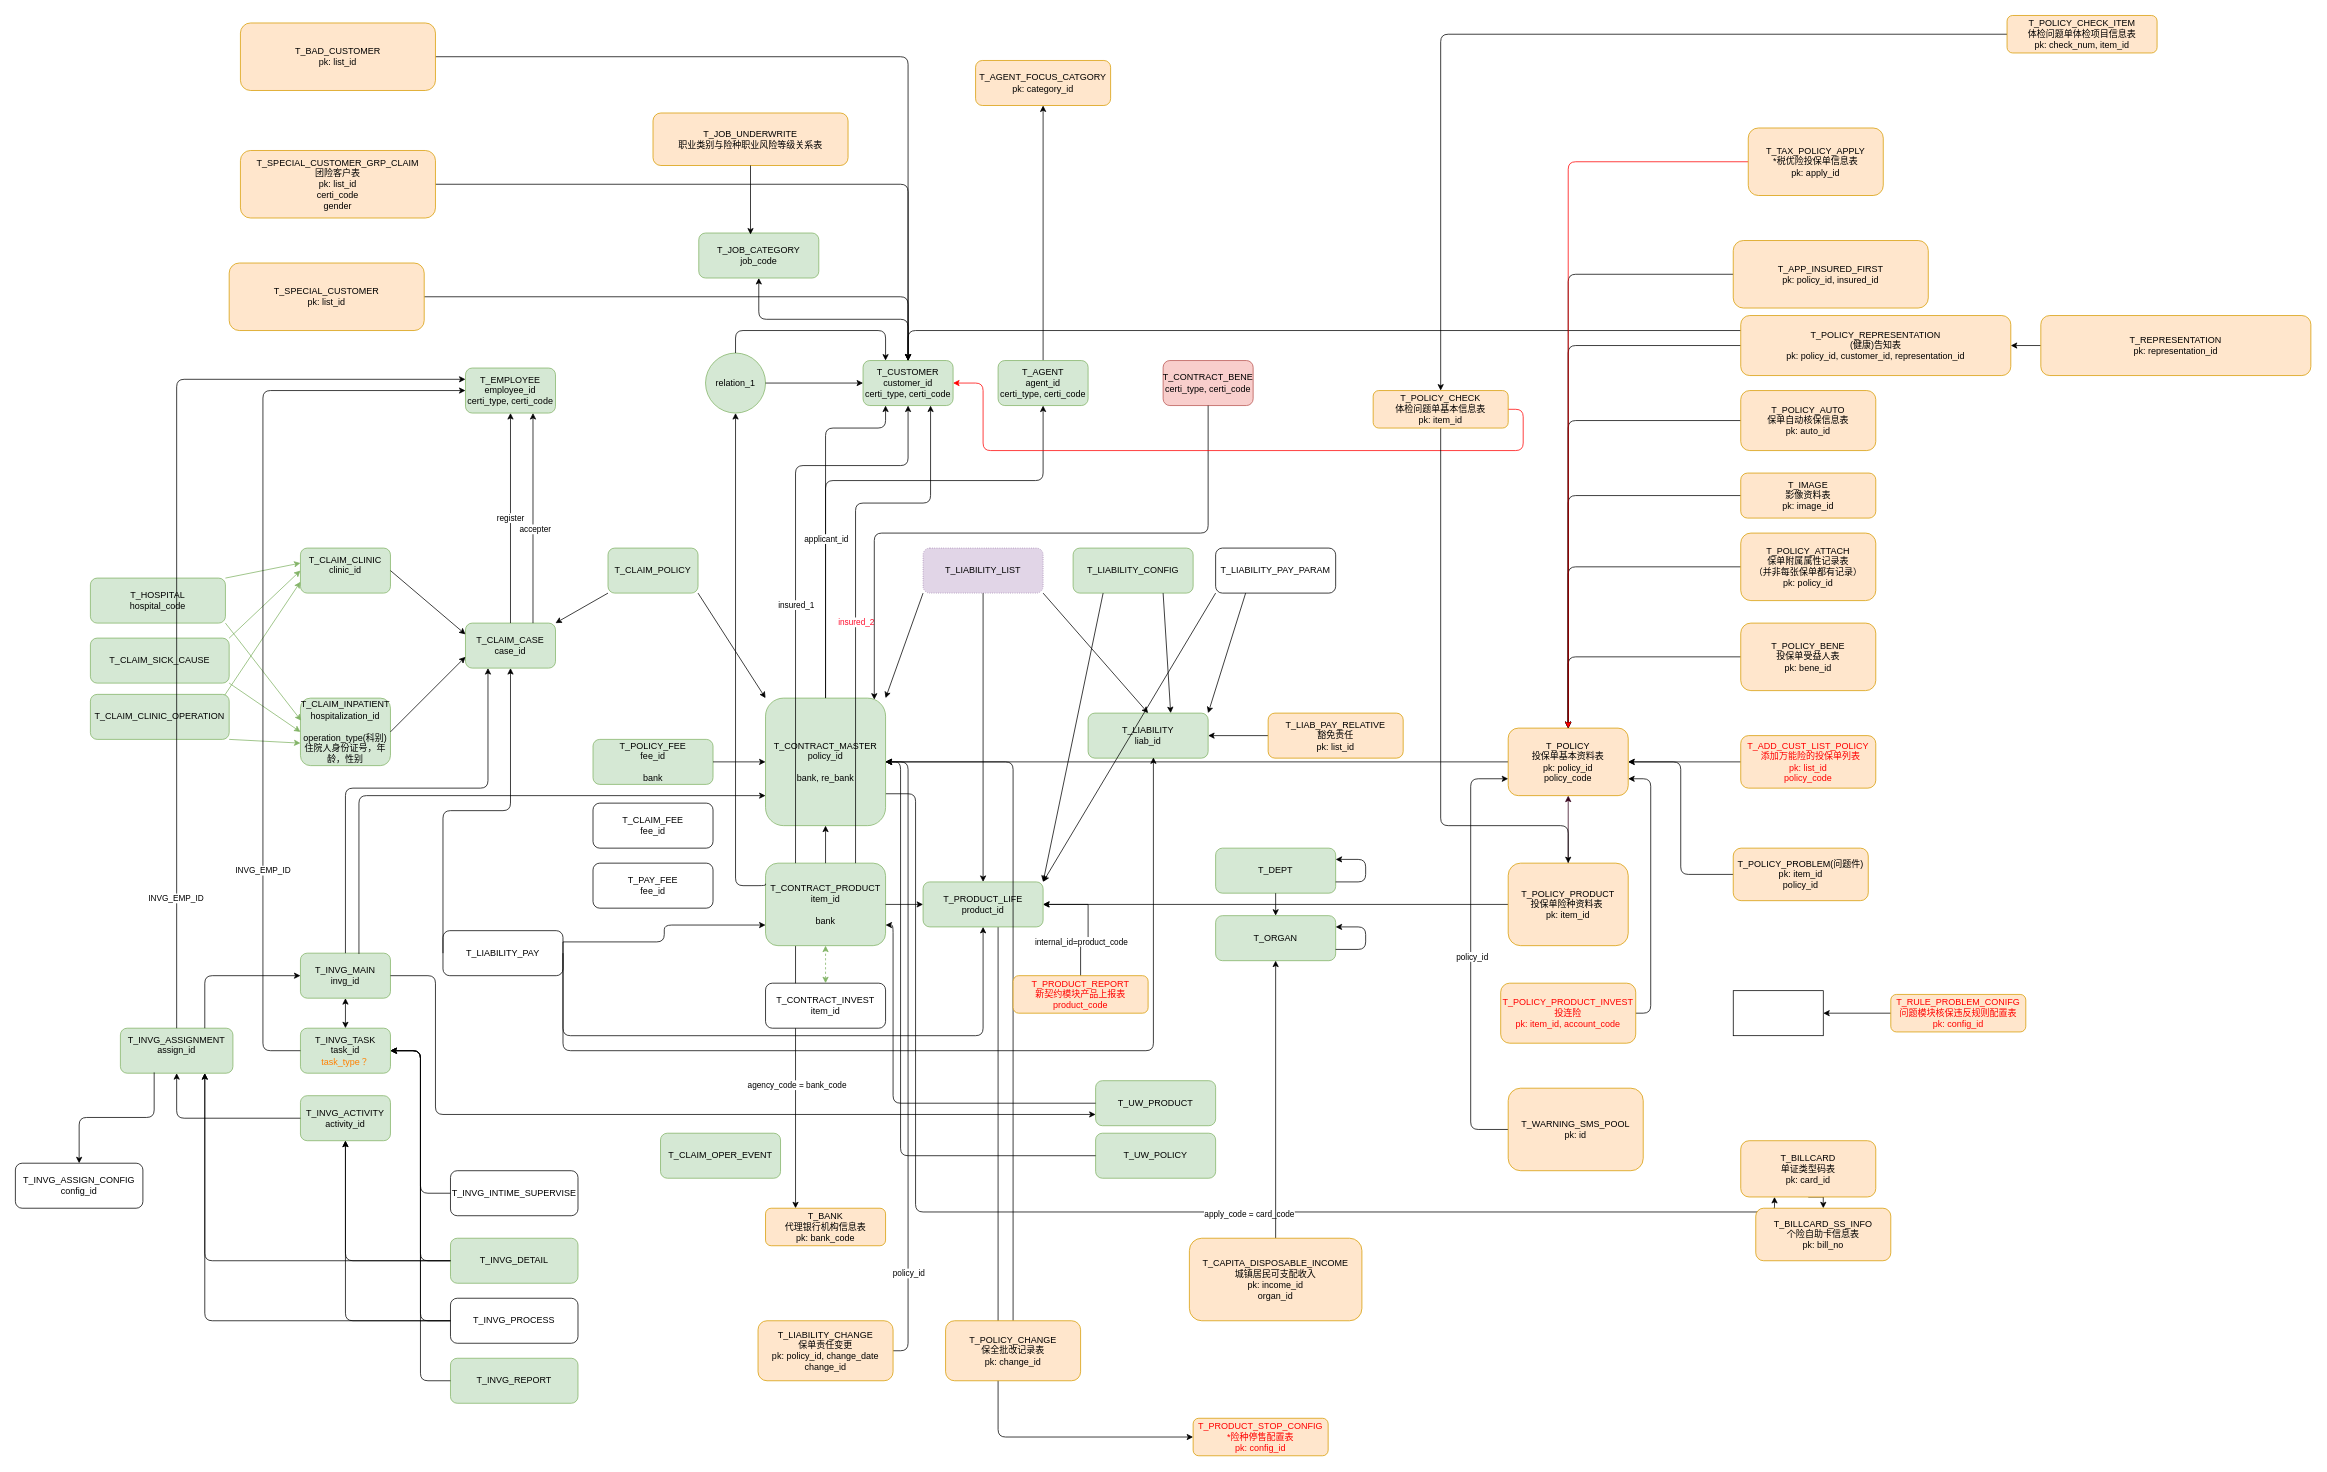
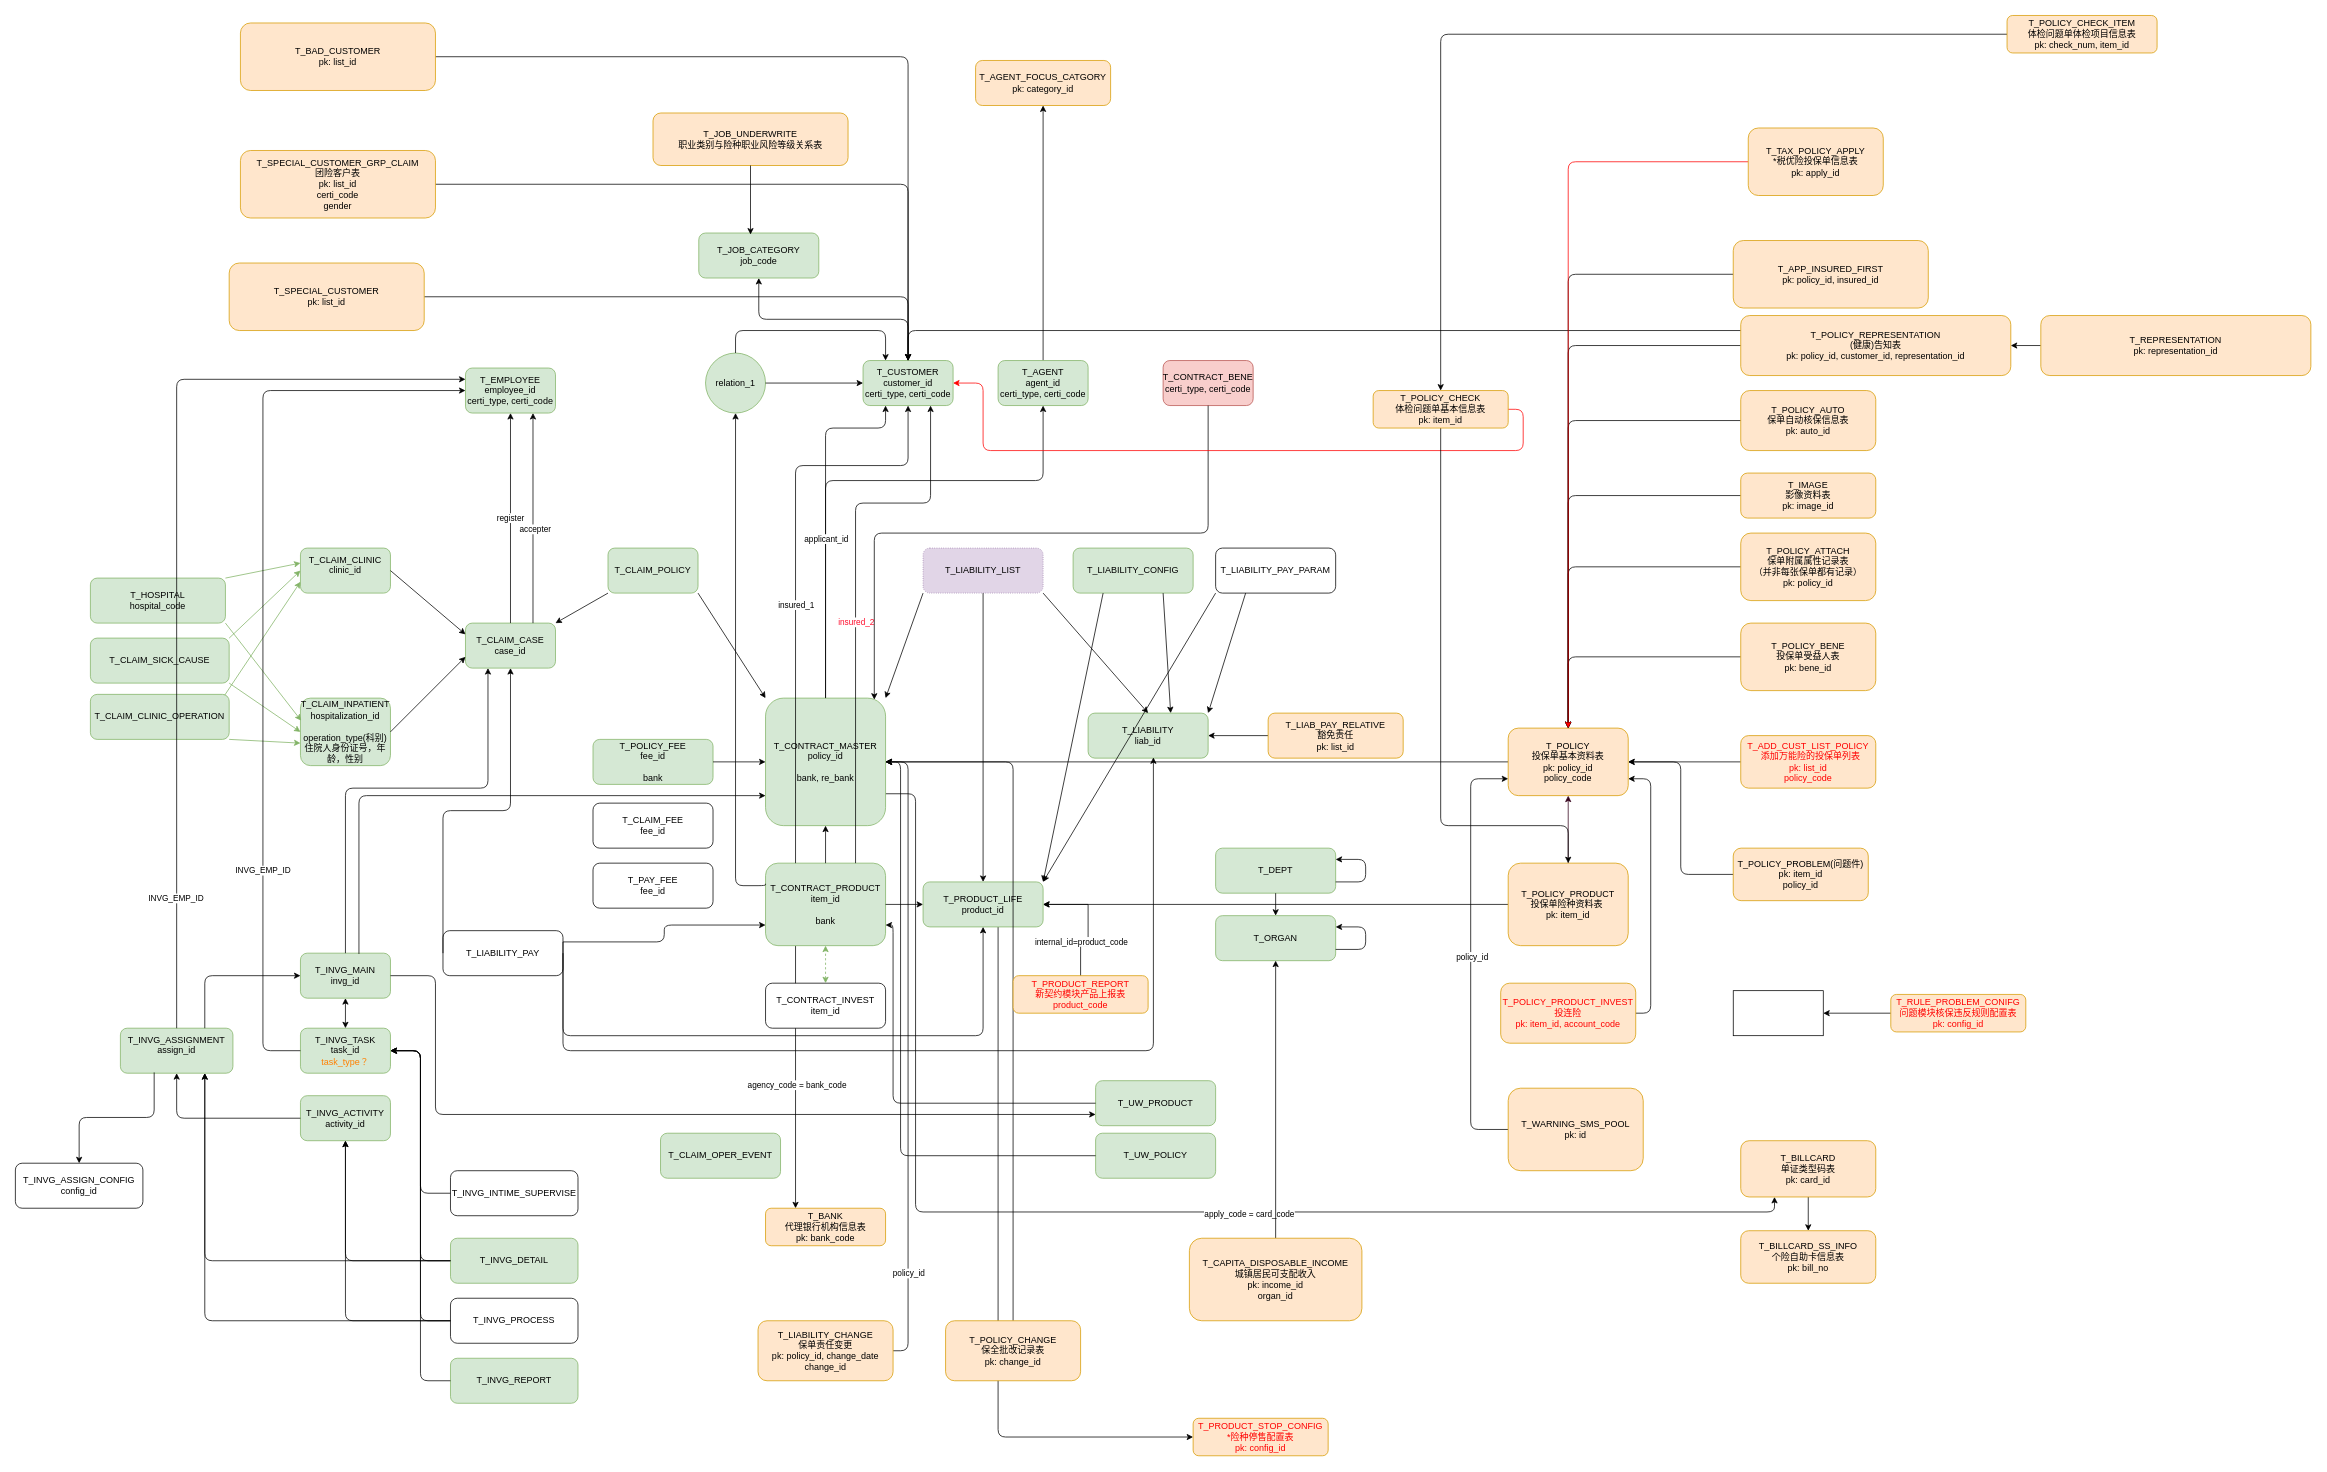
node "T_BILLCARD_SS_INFO 个险自助卡信息表 pk: bill_no": moved (1823, 1234) -> (1808, 1257)
